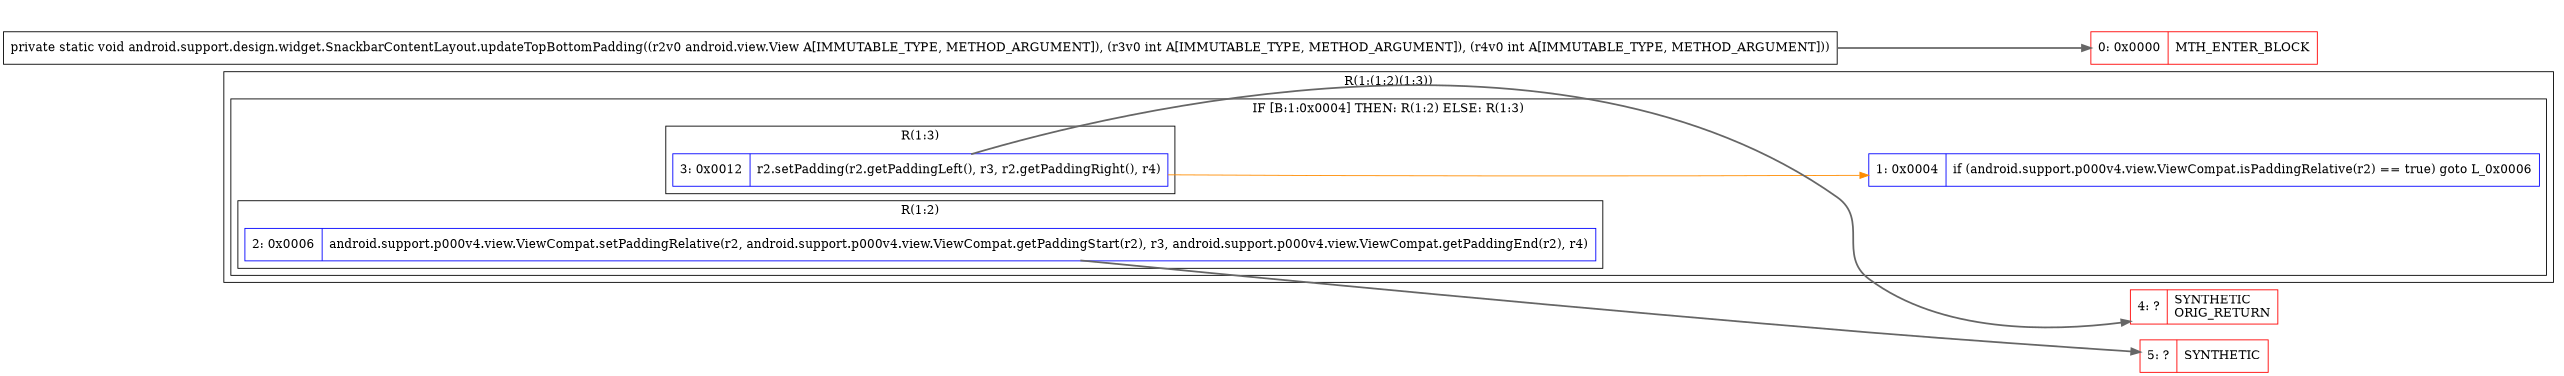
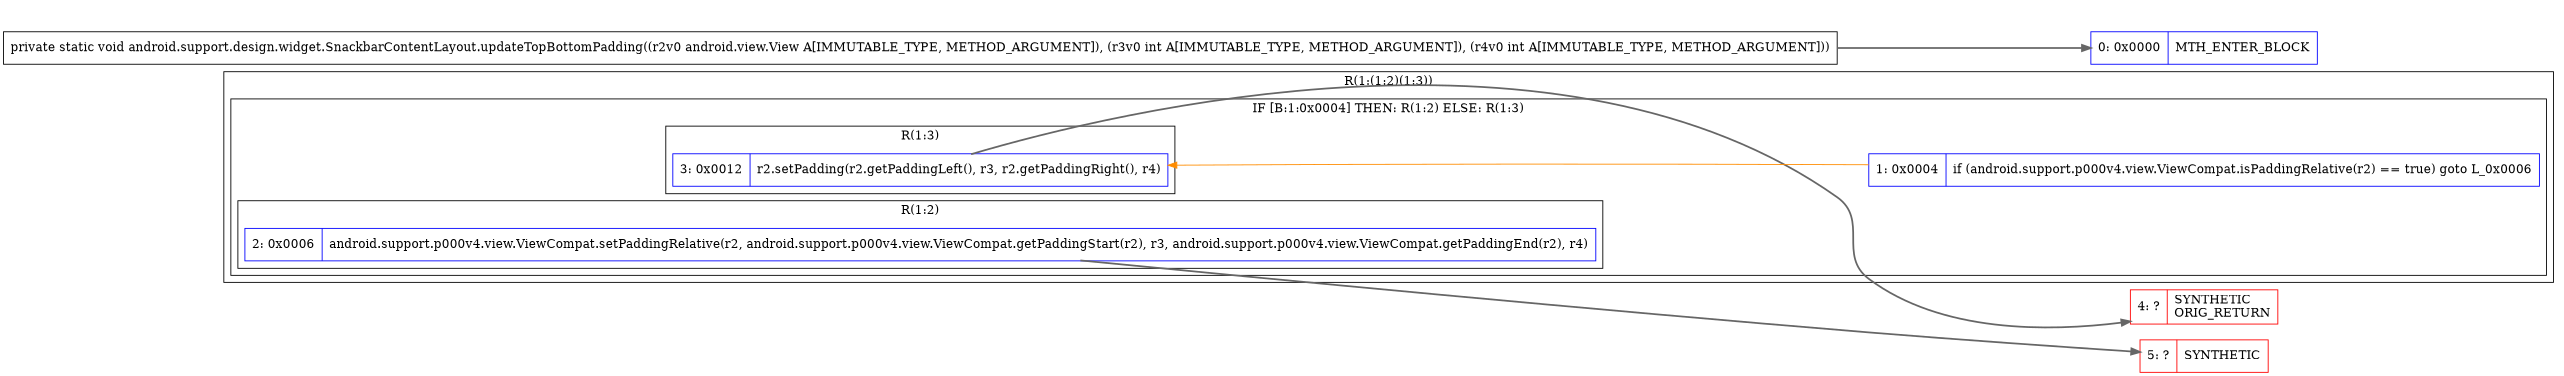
node "0: 0x0000": color red -> blue
edge "3: 0x0012" -> "1: 0x0004": reversed
